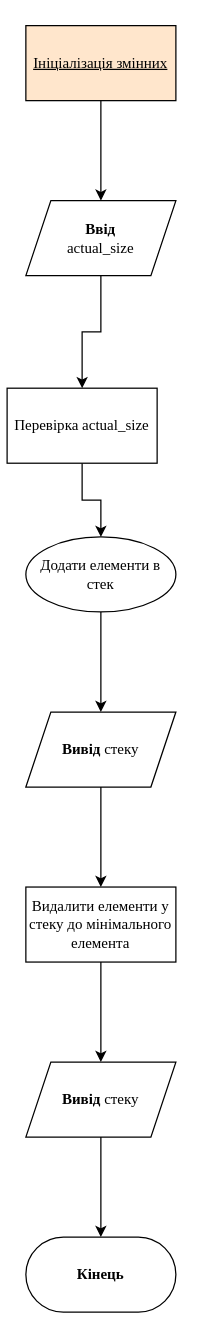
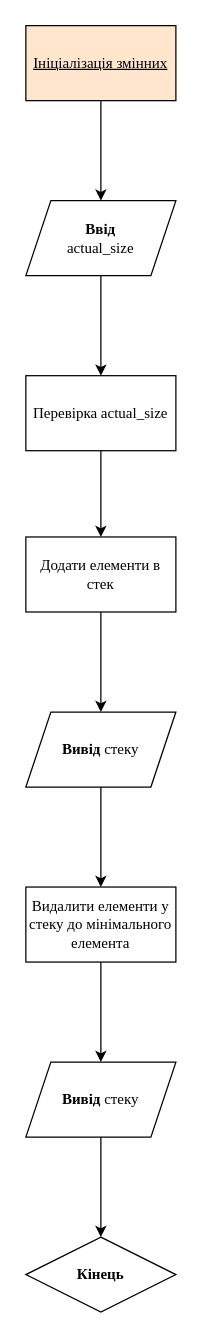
node "Перевірка actual_size": moved (82, 426) -> (101, 413)
node "Додати елементи в стек": shape ellipse -> rectangle
node "Кінець": shape rounded rectangle -> diamond
